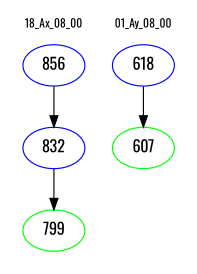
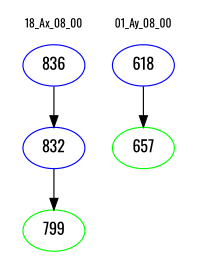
node "856": label "856" -> "836"
node "607": label "607" -> "657"
